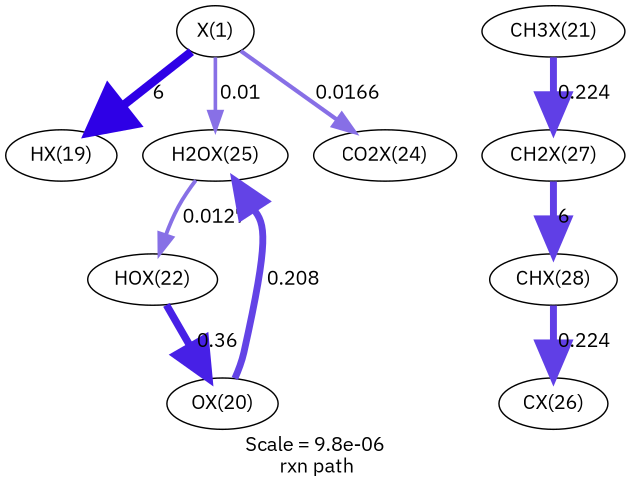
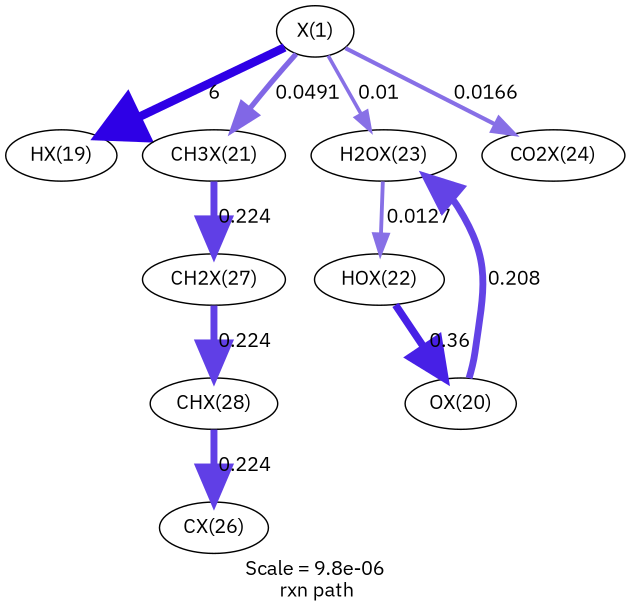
edge "X(1)" -> "CH3X(21)": added, label "0.0491"
node "H2OX(25)": label "H2OX(25)" -> "H2OX(23)"
edge "CH2X(27)" -> "CHX(28)": label " 6" -> " 0.224"
